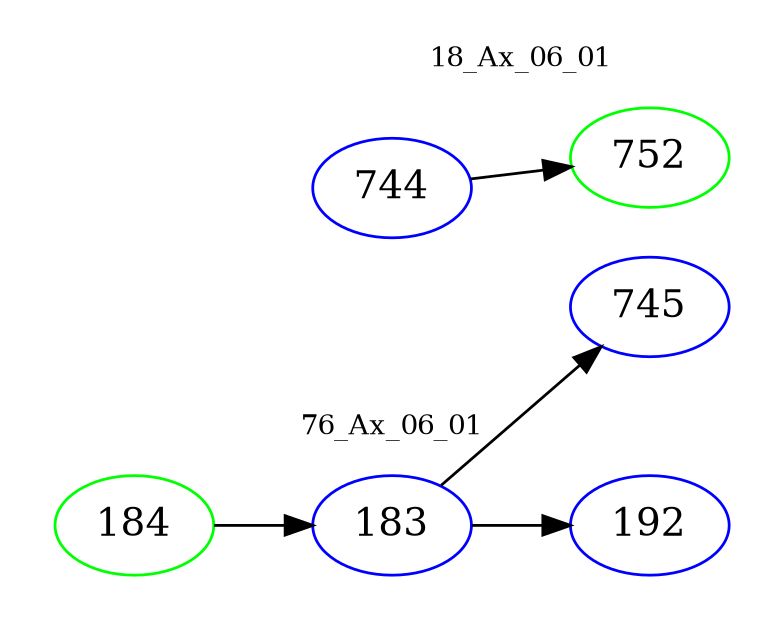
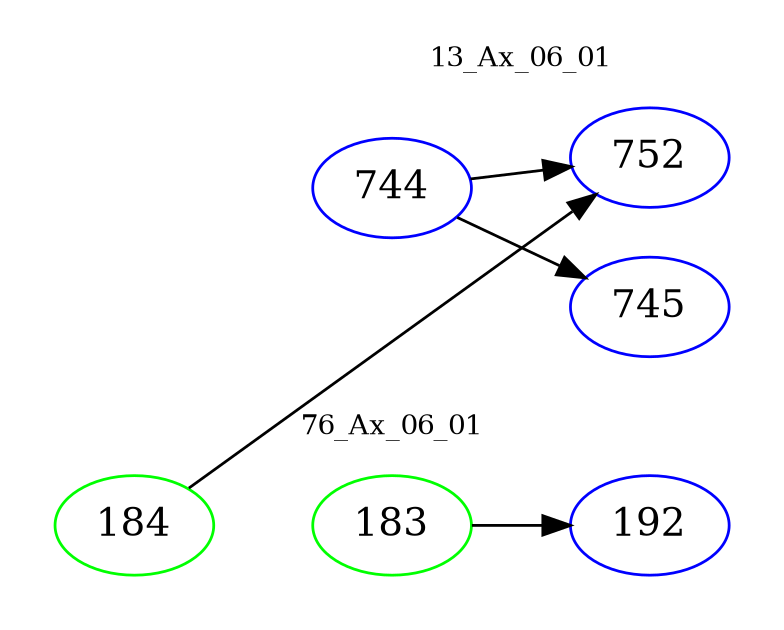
cluster "18_Ax_06_01": label "18_Ax_06_01" -> "13_Ax_06_01"
node "752": color green -> blue
edge "183" -> "745": now "744" -> "745"
edge "184" -> "183": now "184" -> "752"
node "183": color blue -> green
